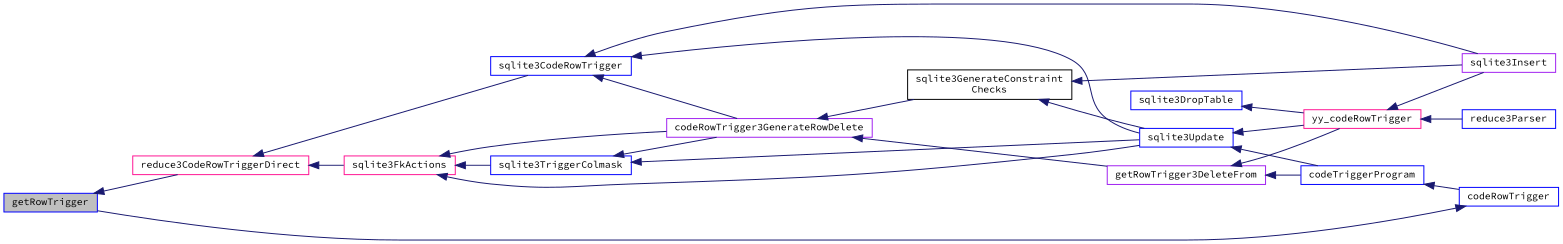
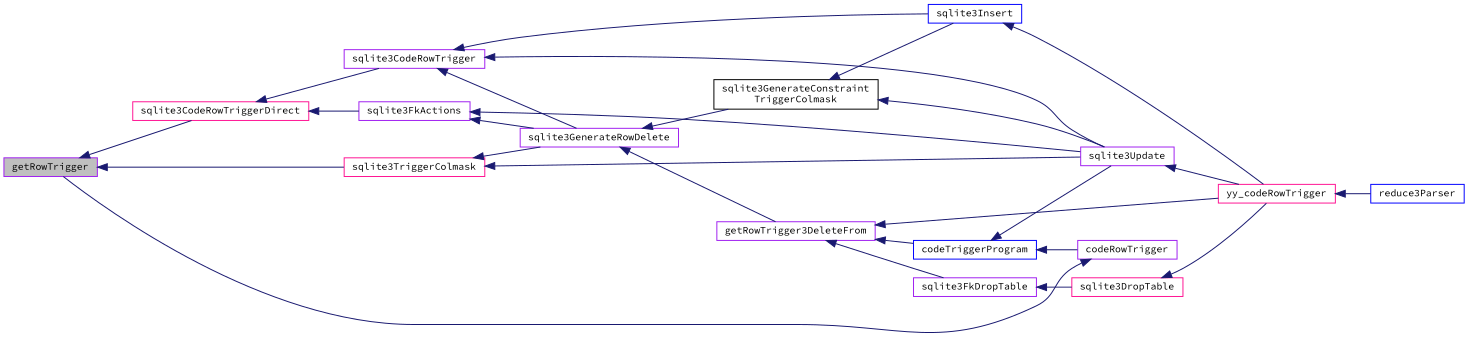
node "sqlite3Insert": color purple -> blue
node "sqlite3CodeRowTrigger": color blue -> purple
node "sqlite3GenerateConstraint Checks": label "sqlite3GenerateConstraint Checks" -> "sqlite3GenerateConstraint TriggerColmask"
edge "sqlite3Insert" -> "yy_codeRowTrigger": reversed
node "sqlite3DropTable": color blue -> deeppink
node "codeRowTrigger3GenerateRowDelete": label "codeRowTrigger3GenerateRowDelete" -> "sqlite3GenerateRowDelete"
node "sqlite3Update": color blue -> purple
edge "codeTriggerProgram" -> "sqlite3Update": reversed
node "reduce3CodeRowTriggerDirect": label "reduce3CodeRowTriggerDirect" -> "sqlite3CodeRowTriggerDirect"
node "sqlite3FkActions": color deeppink -> purple
edge "sqlite3TriggerColmask" -> "sqlite3FkActions": now "sqlite3TriggerColmask" -> "getRowTrigger"
node "sqlite3TriggerColmask": color blue -> deeppink
node "codeRowTrigger": color blue -> purple
node "getRowTrigger": color blue -> purple
node "sqlite3FkDropTable": added
